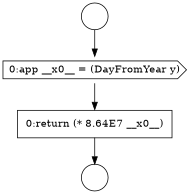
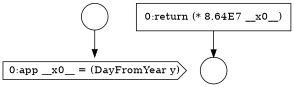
edge "0:app __x0__ = (DayFromYear y)" -> "0:return (* 8.64E7 __x0__)": removed
